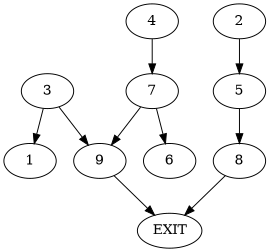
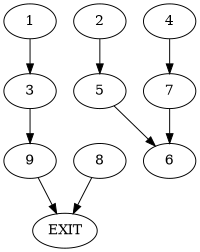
edge "3" -> "1": reversed
edge "5" -> "8": now "5" -> "6"
edge "7" -> "9": removed
